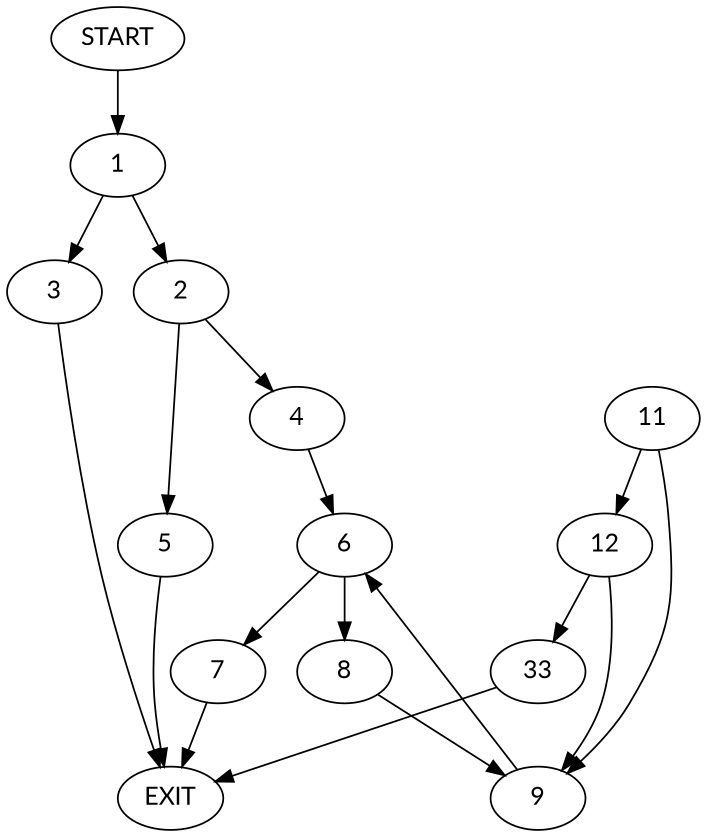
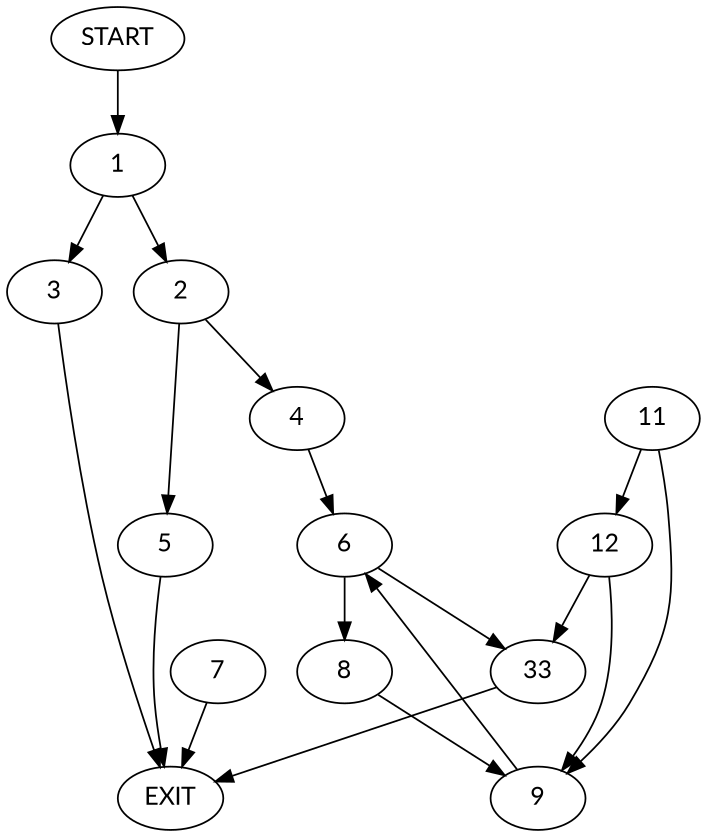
edge "6" -> "7": now "6" -> "33"
